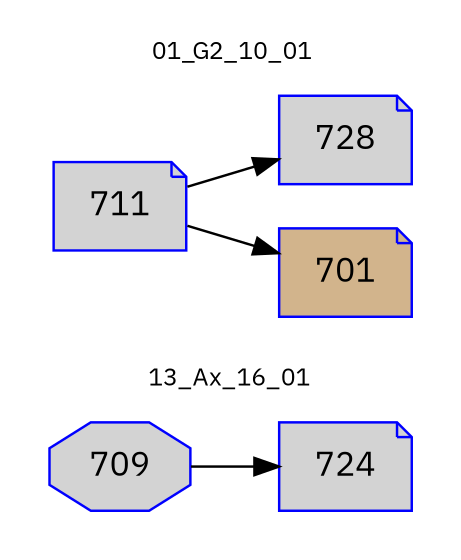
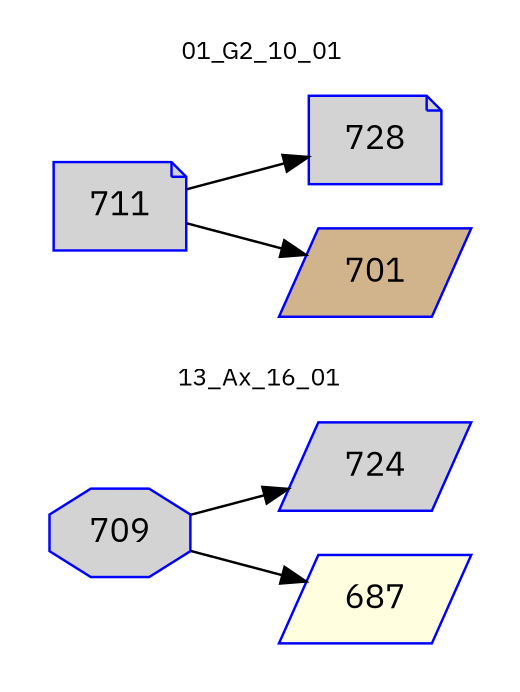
node "701": shape note -> parallelogram
node "724": shape note -> parallelogram
node "687": added
